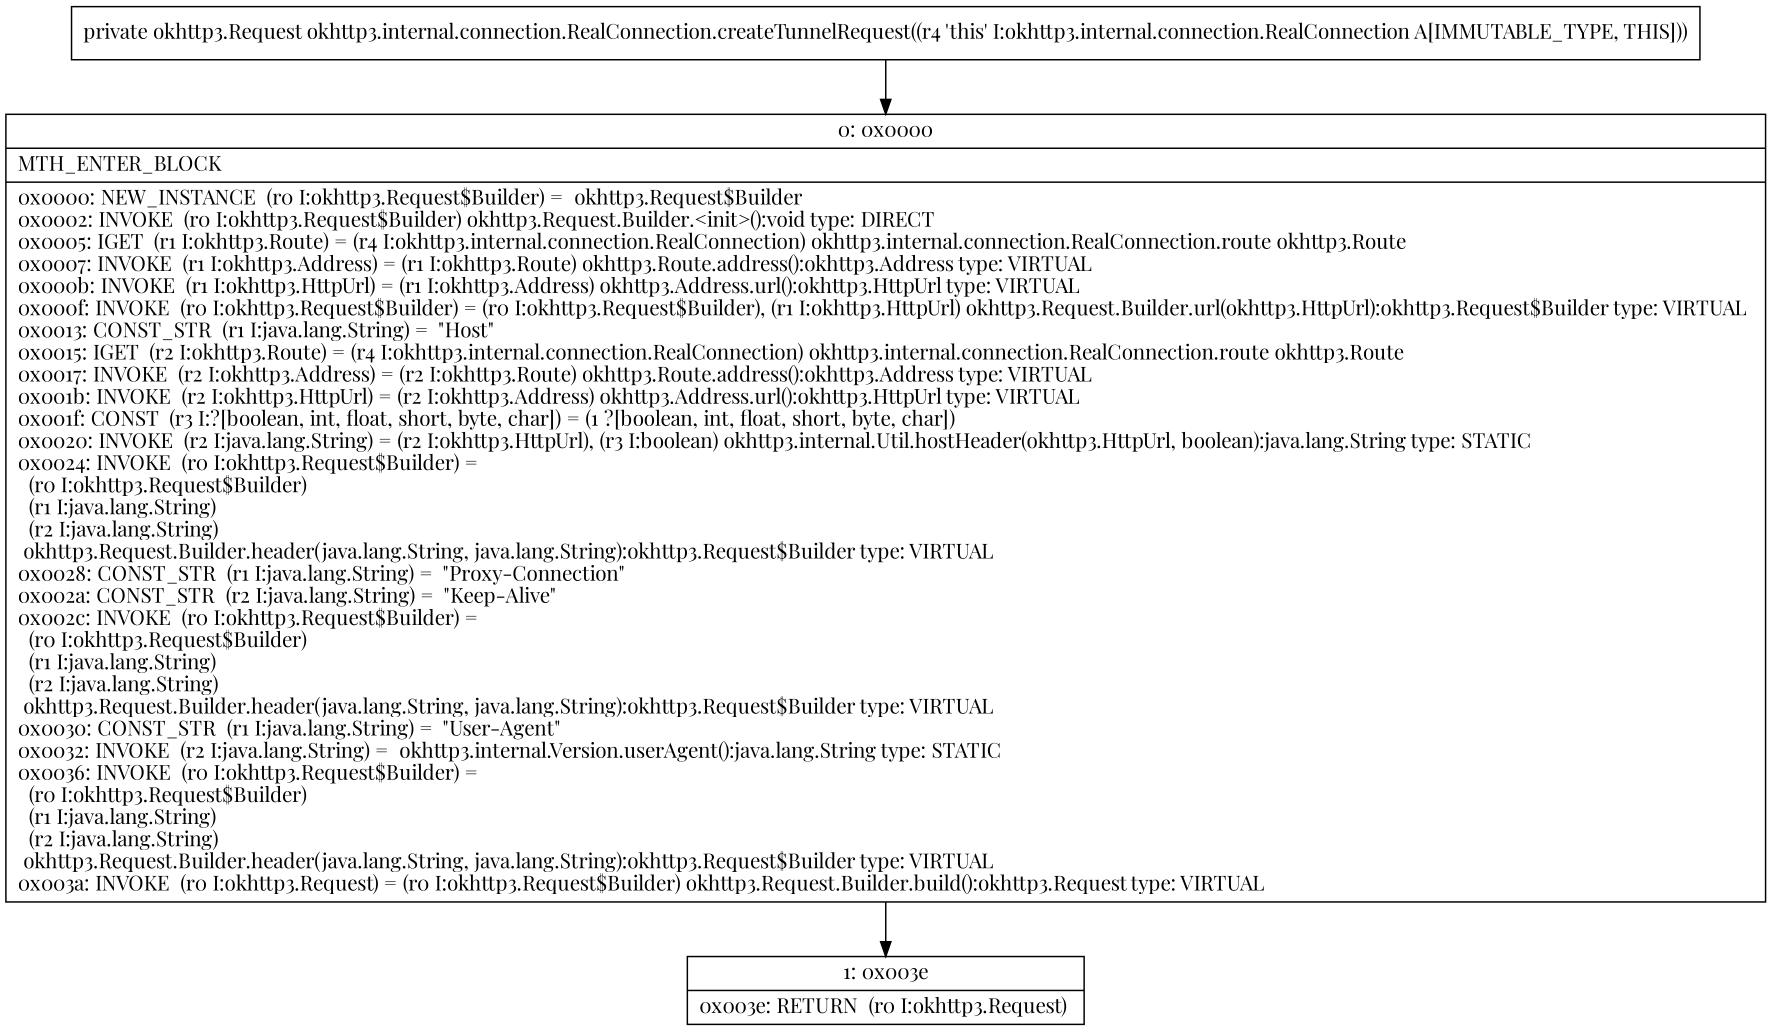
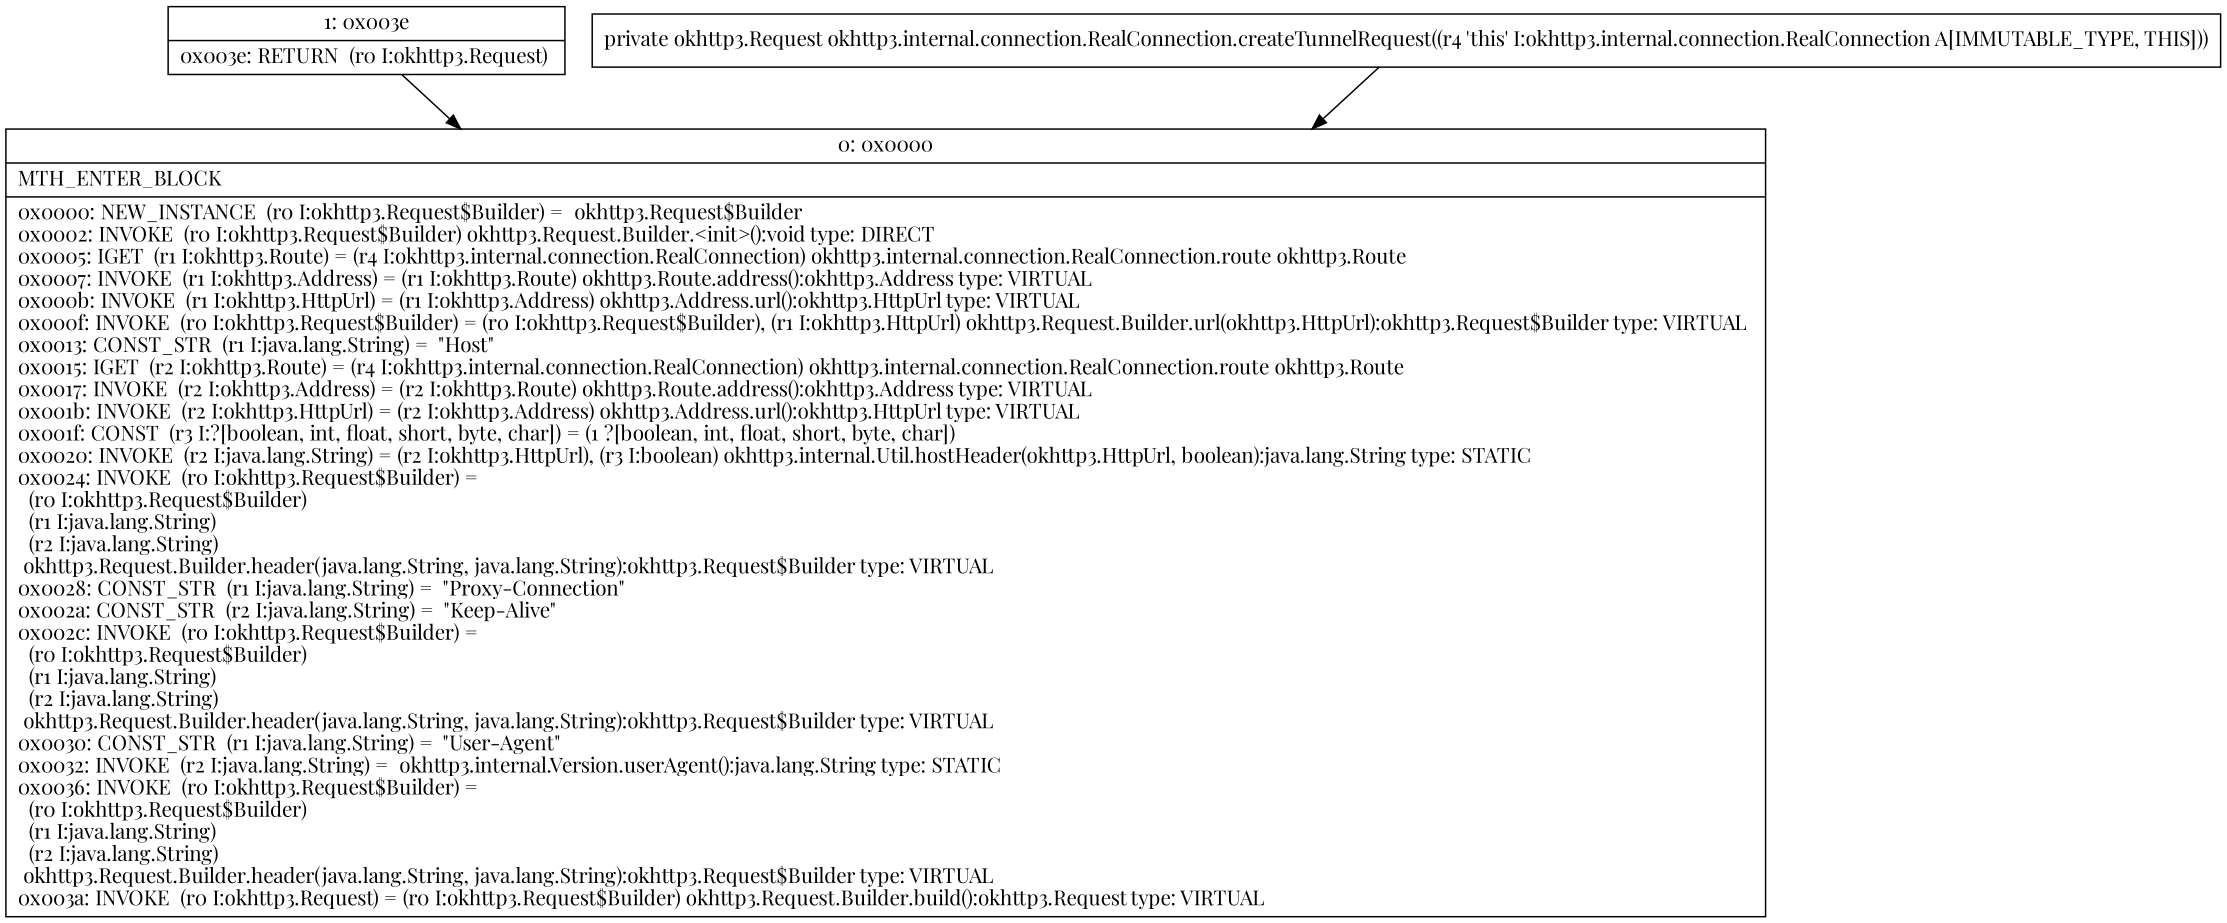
edge "0: 0x0000" -> "1: 0x003e": reversed
